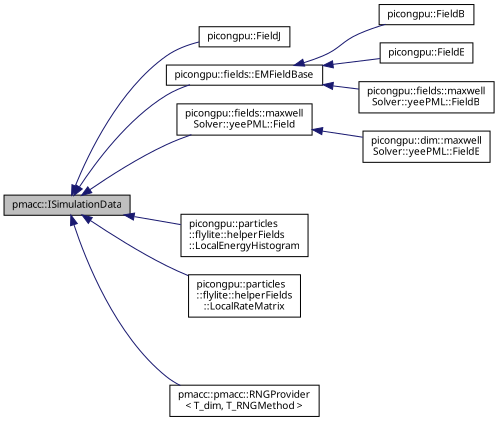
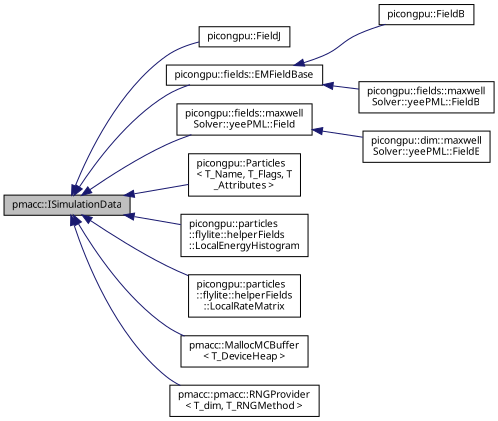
node "picongpu::FieldE": removed
node "picongpu::Particles < T_Name, T_Flags, T _Attributes >": added
node "pmacc::MallocMCBuffer < T_DeviceHeap >": added
